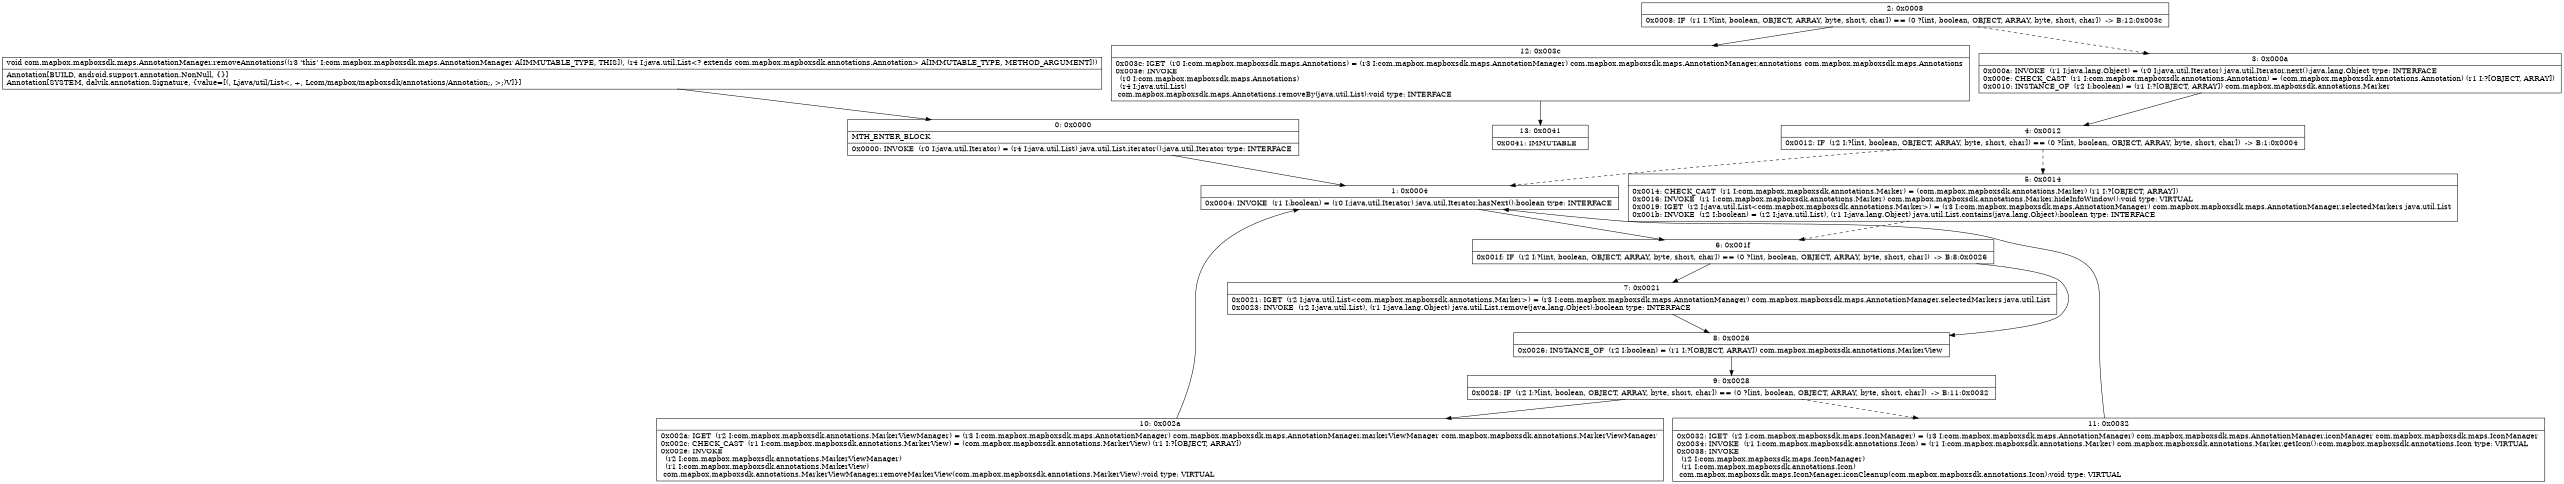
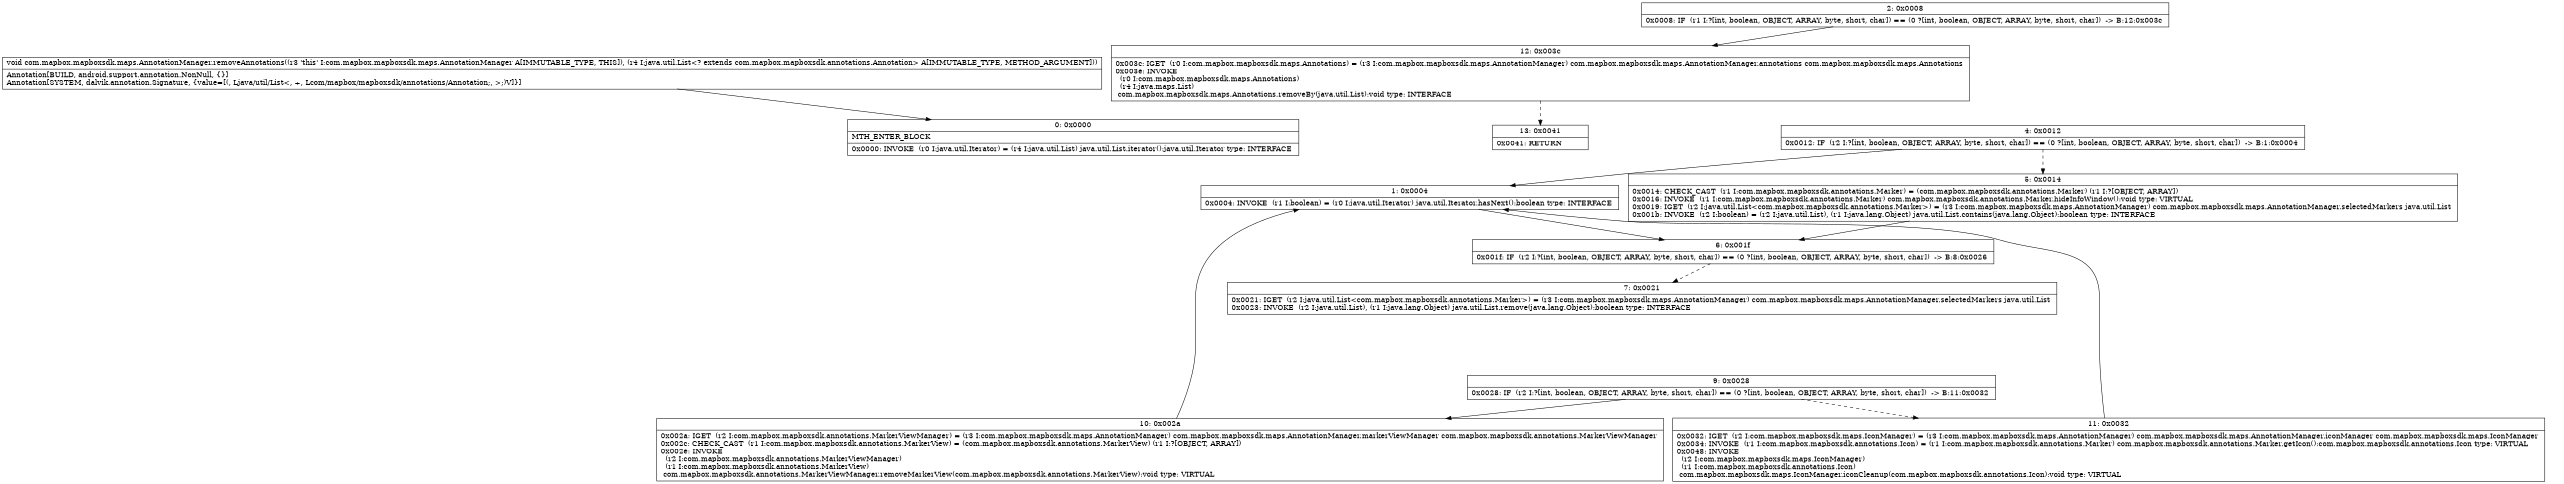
node "3: 0x000a": removed
node "12: 0x003c": text "(r4 I:java.util.List)" -> "(r4 I:java.maps.List)"
edge "12: 0x003c" -> "13: 0x0041": style solid -> dashed
node "13: 0x0041": text "0x0041: IMMUTABLE" -> "0x0041: RETURN"
edge "4: 0x0012" -> "1: 0x0004": style dashed -> solid
edge "0: 0x0000" -> "1: 0x0004": removed
edge "5: 0x0014" -> "6: 0x001f": style dashed -> solid
edge "6: 0x001f" -> "7: 0x0021": style solid -> dashed
node "8: 0x0026": removed
node "11: 0x0032": text "0x0038: INVOKE" -> "0x0048: INVOKE"
